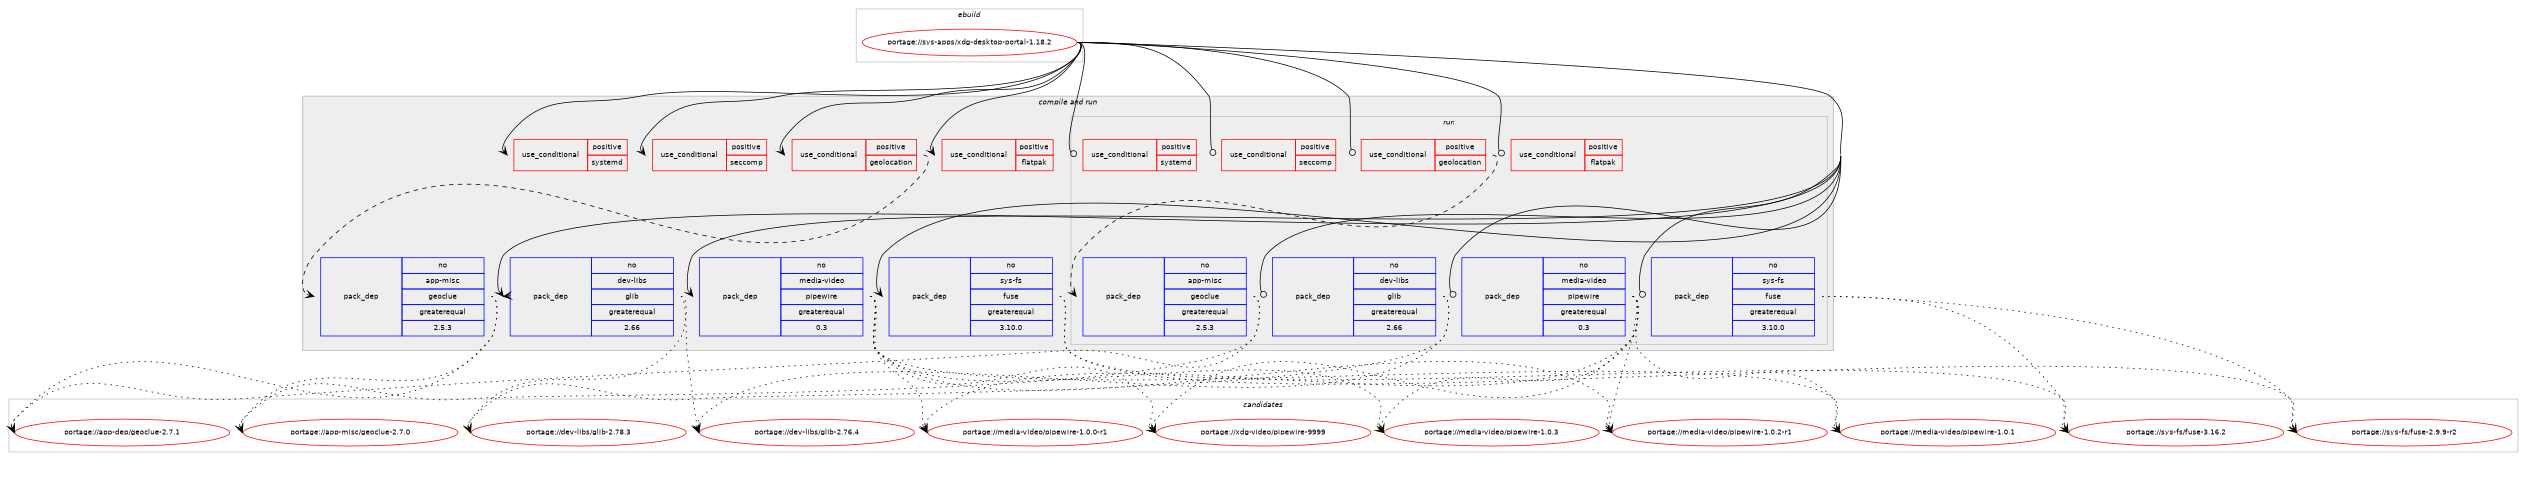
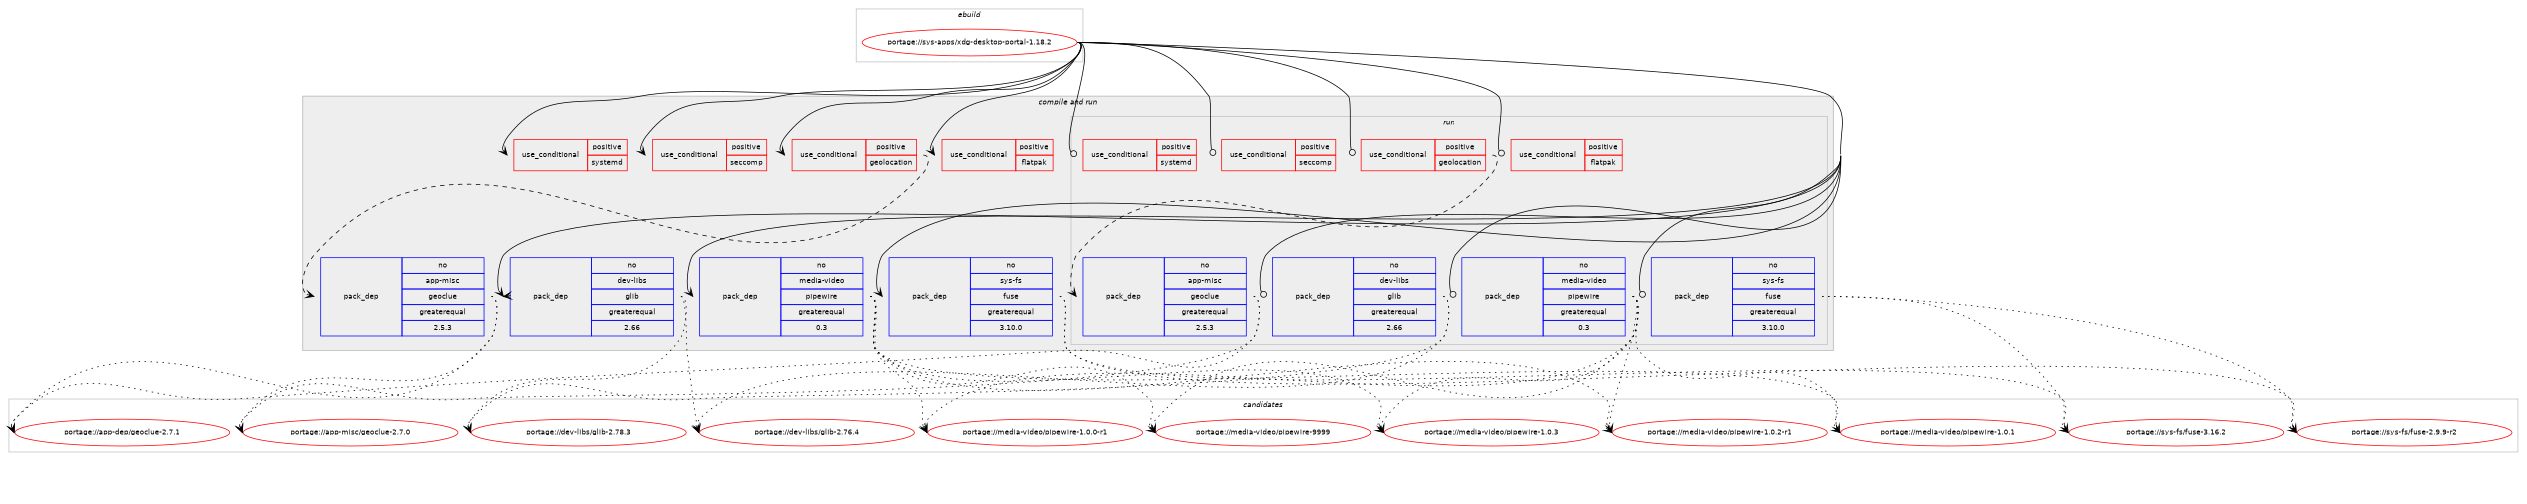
node "portage://xdg-video/pipewire-9999": label "portage://xdg-video/pipewire-9999" -> "portage://media-video/pipewire-9999"
